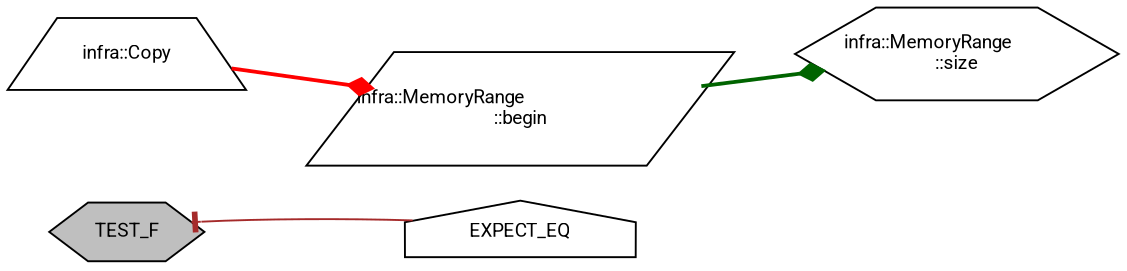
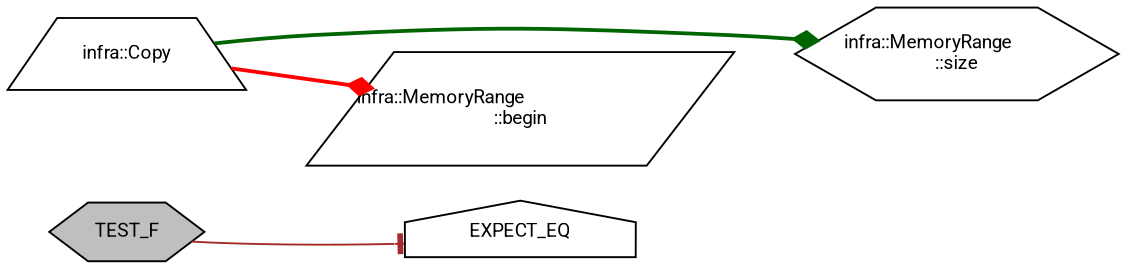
edge "infra::MemoryRange ::begin" -> "infra::MemoryRange ::size": now "infra::Copy" -> "infra::MemoryRange ::size"
edge "EXPECT_EQ" -> "TEST_F": reversed
